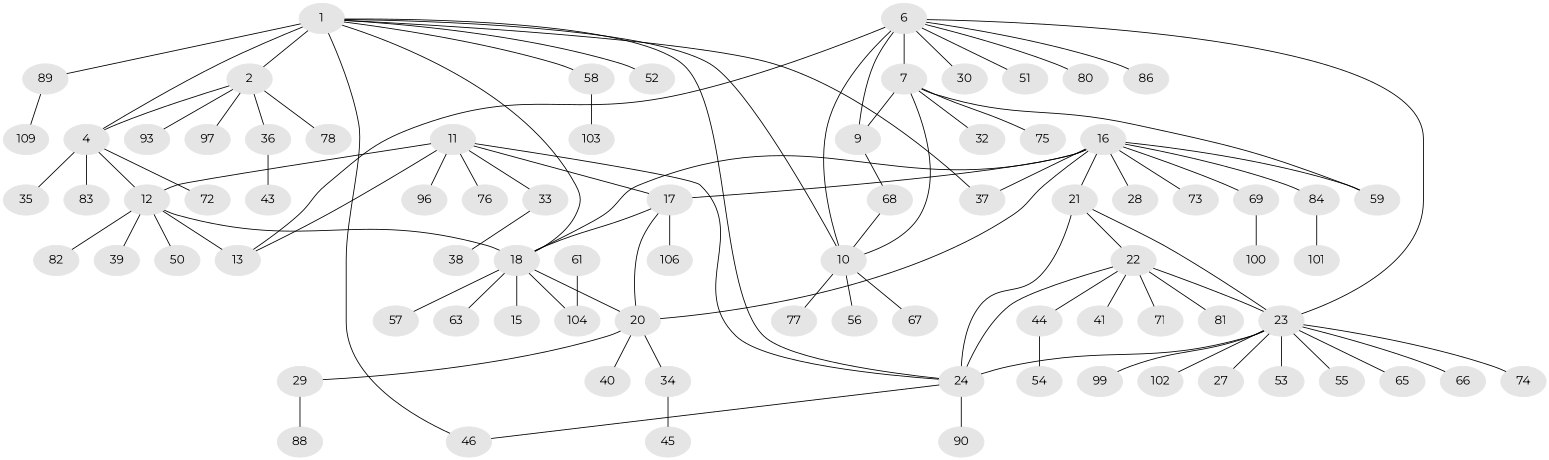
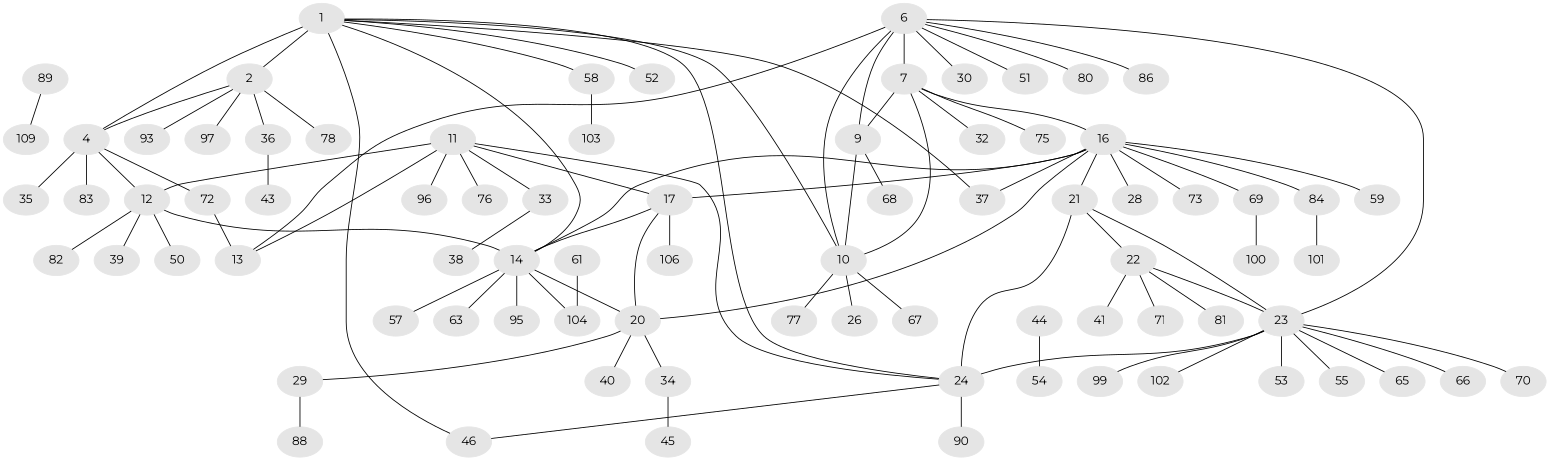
edge "1" -- "89": removed
edge "7" -- "59": now "7" -- "16"
edge "12" -- "13": now "72" -- "13"
edge "68" -- "10": now "9" -- "10"
node "18": label "18" -> "14"
edge "22" -- "44": removed
edge "22" -- "24": removed
node "15": label "15" -> "95"
node "56": label "56" -> "26"
node "27": removed
node "74": label "74" -> "70"
